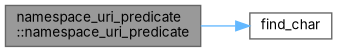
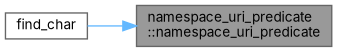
edge "namespace_uri_predicate ::namespace_uri_predicate" -> "find_char": reversed
